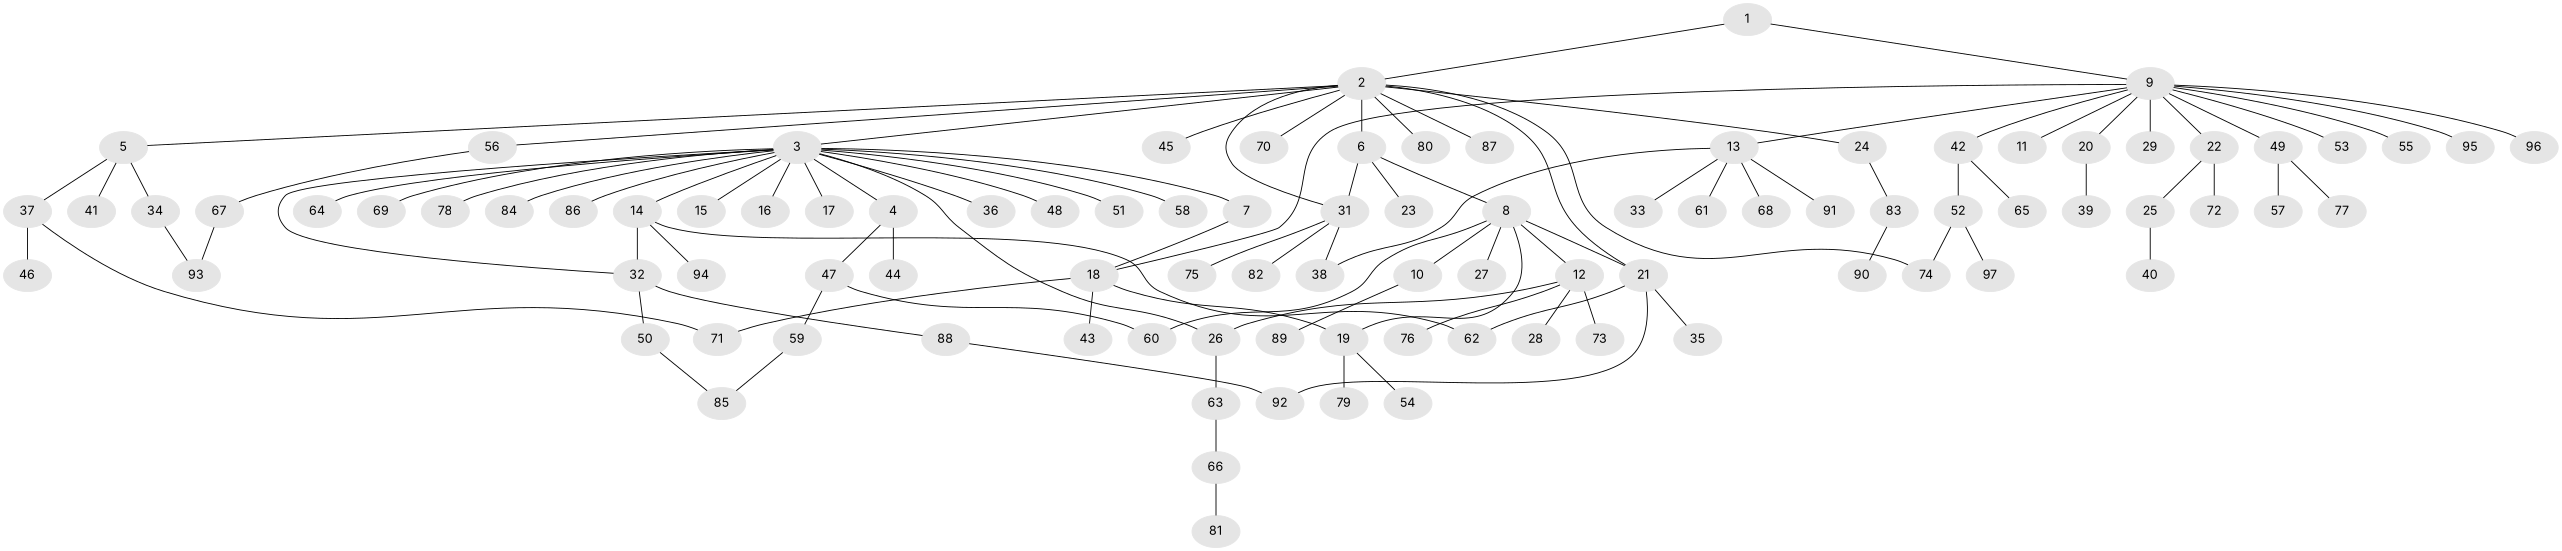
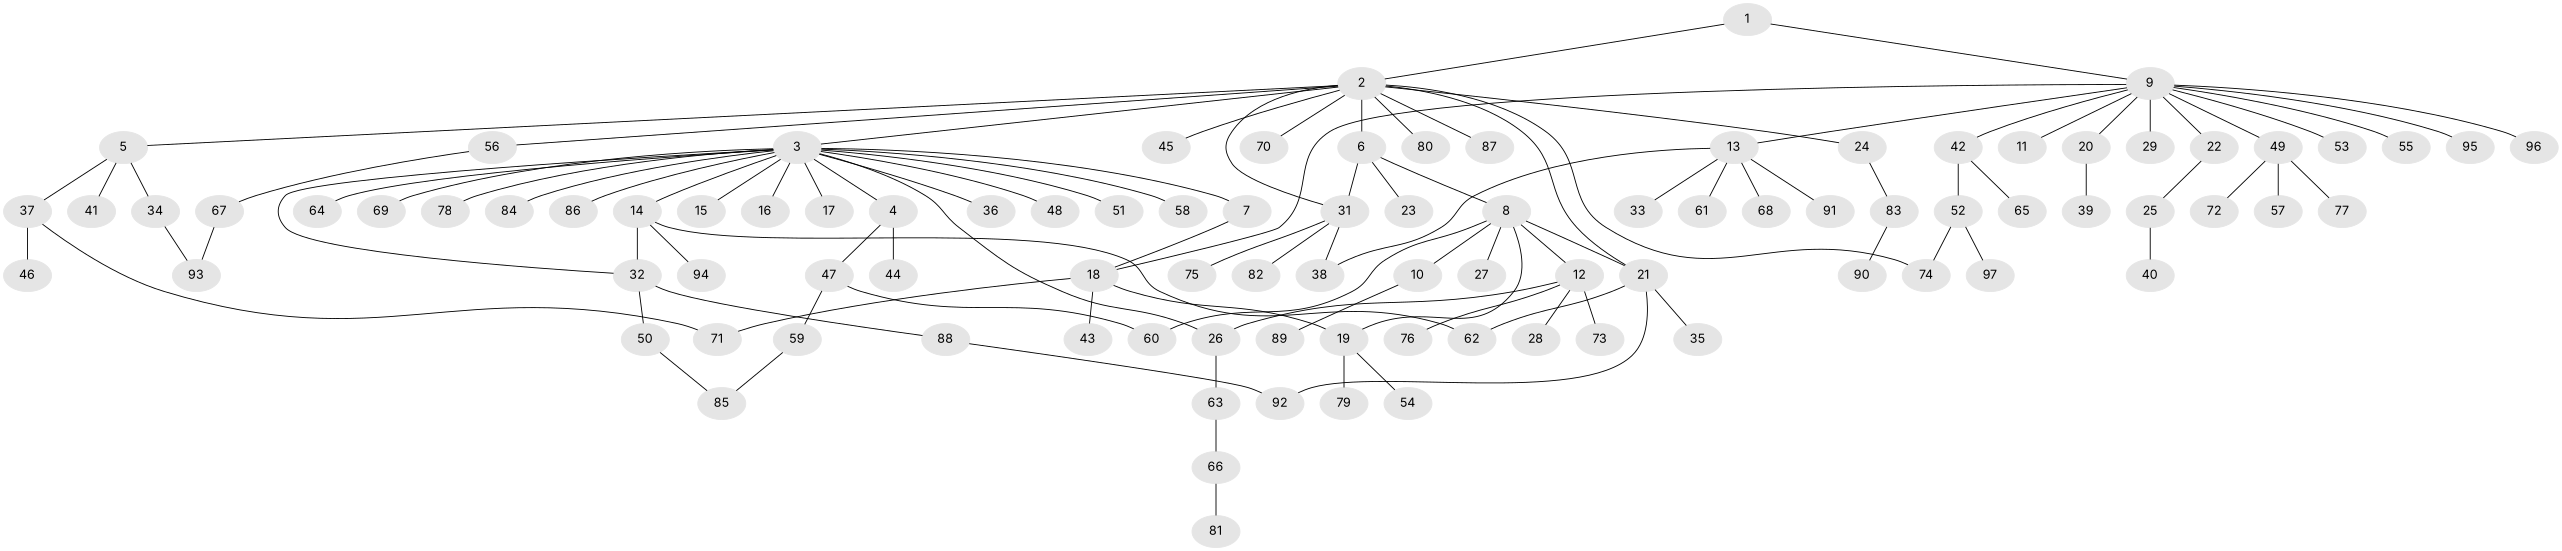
edge "22" -- "72": now "49" -- "72"
